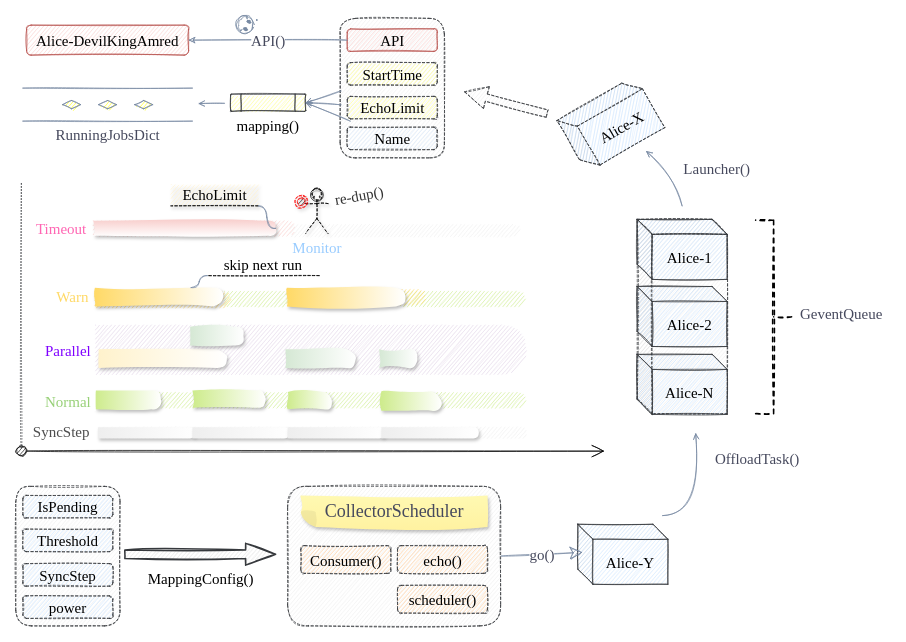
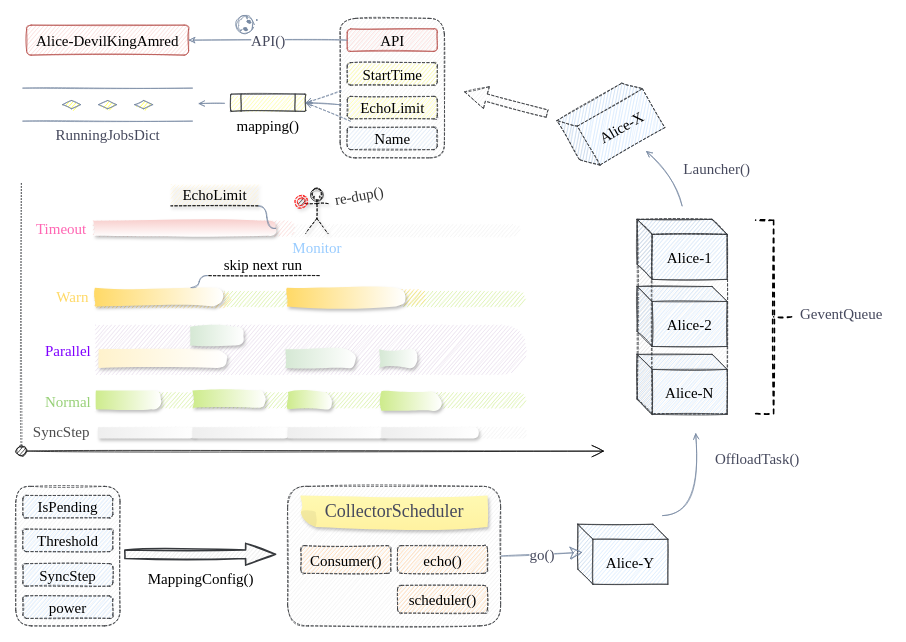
edge "StartTime" -> "mapping()": style solid -> dashed
edge "Name" -> "mapping()": style solid -> dashed
